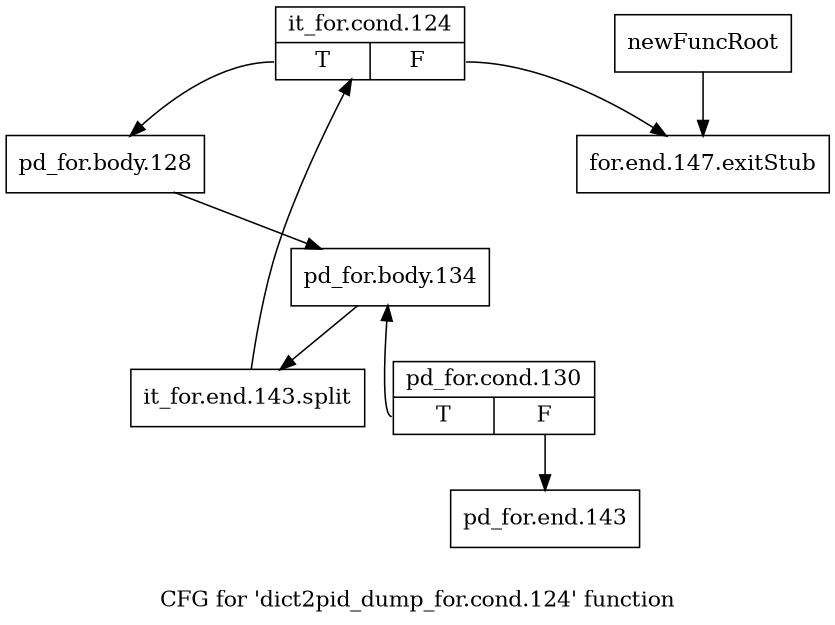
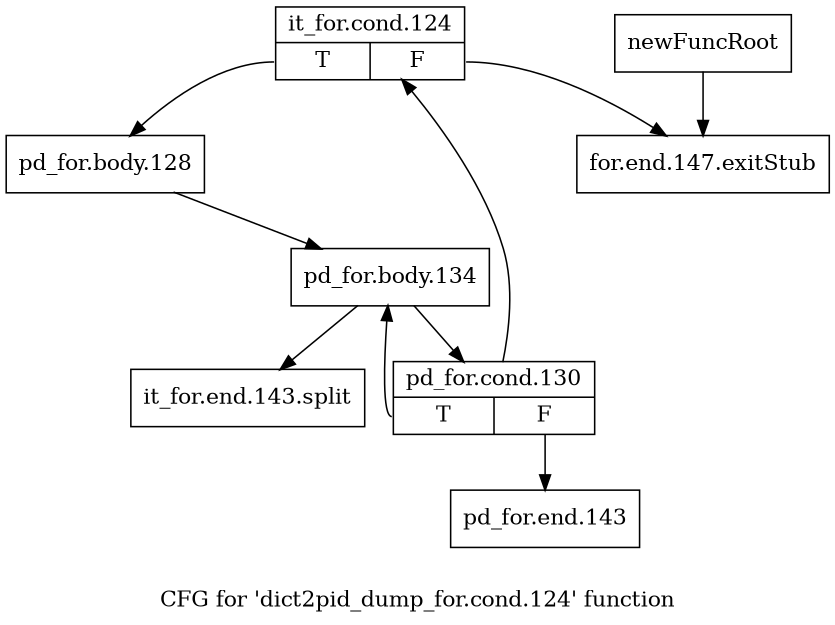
edge "it_for.end.143.split" -> "it_for.cond.124": now "pd_for.cond.130" -> "it_for.cond.124"
edge "pd_for.body.134" -> "pd_for.cond.130": added
